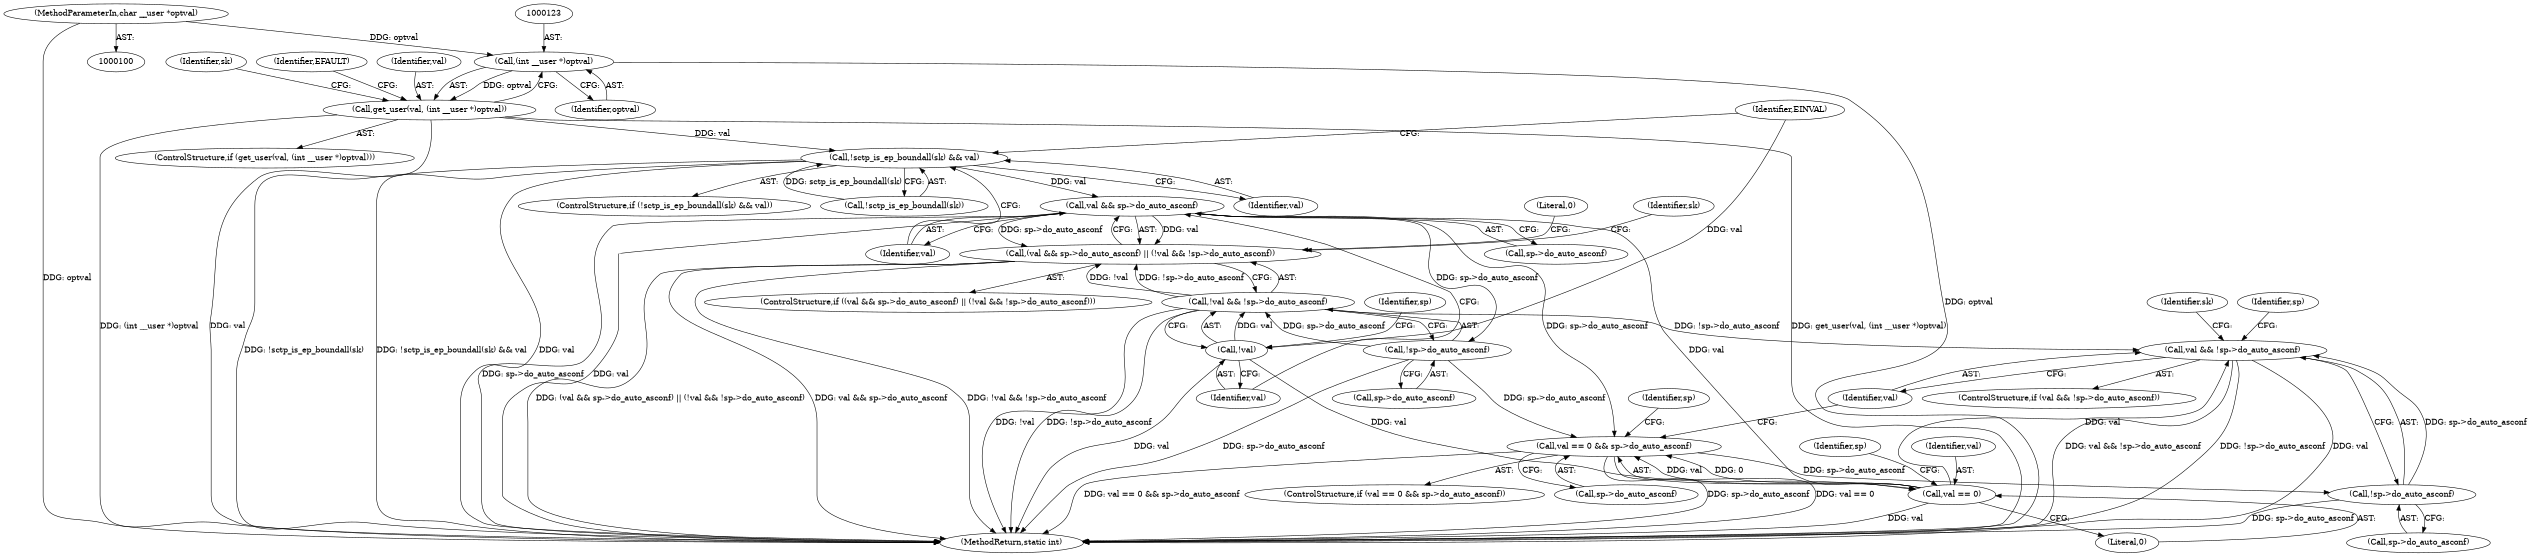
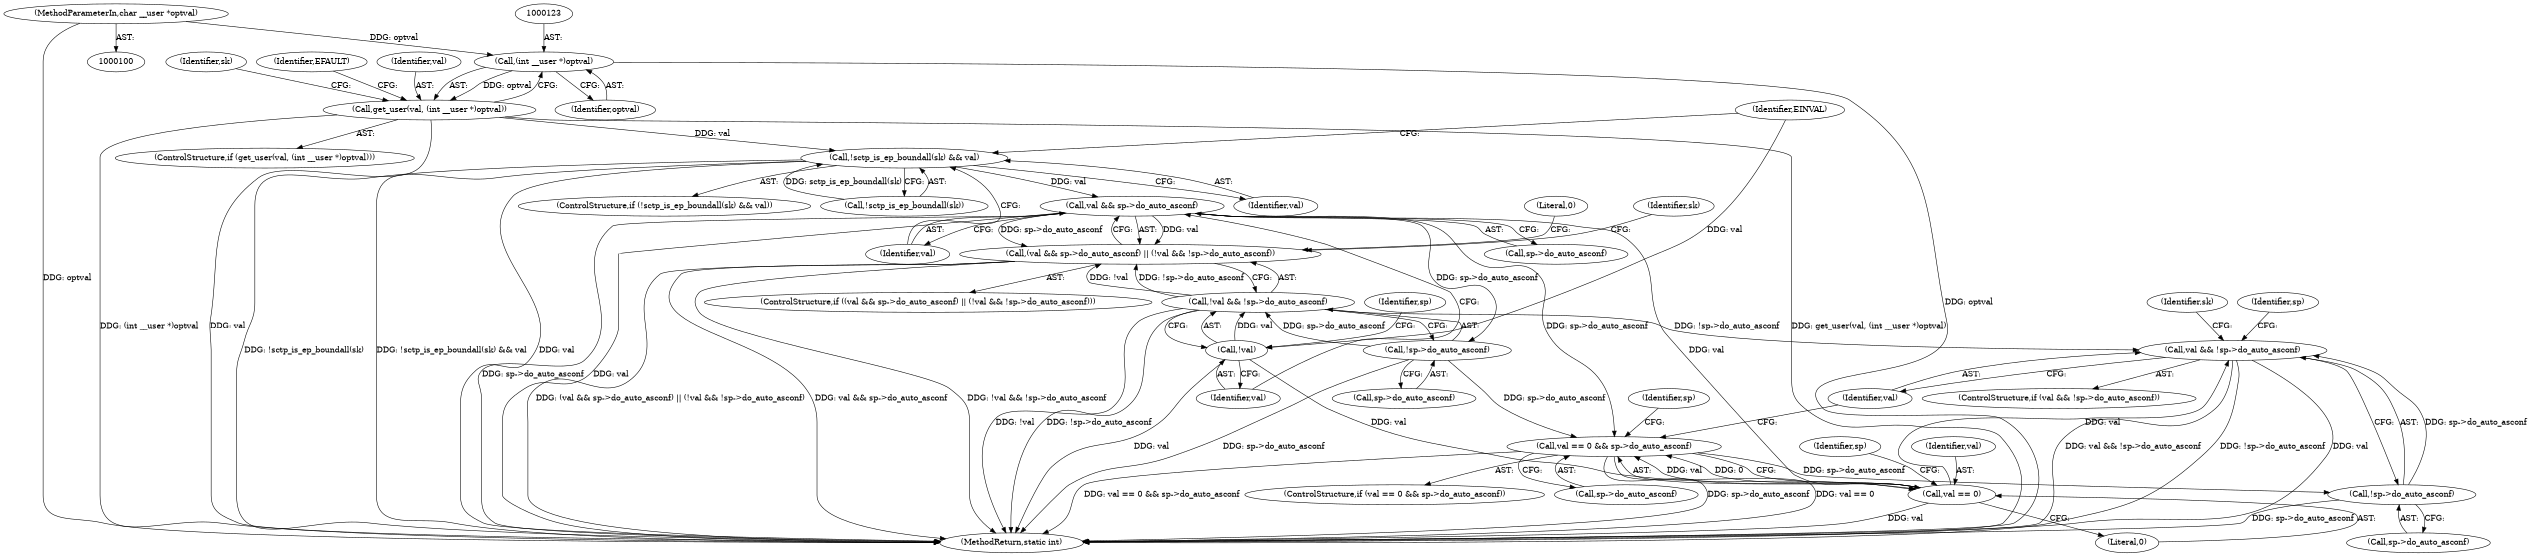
edge "(Call,val == 0 && sp->do_auto_asconf)" -> "(Call,val == 0)": added, label "CFG:"
